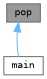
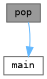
edge "main" -> "pop": reversed
